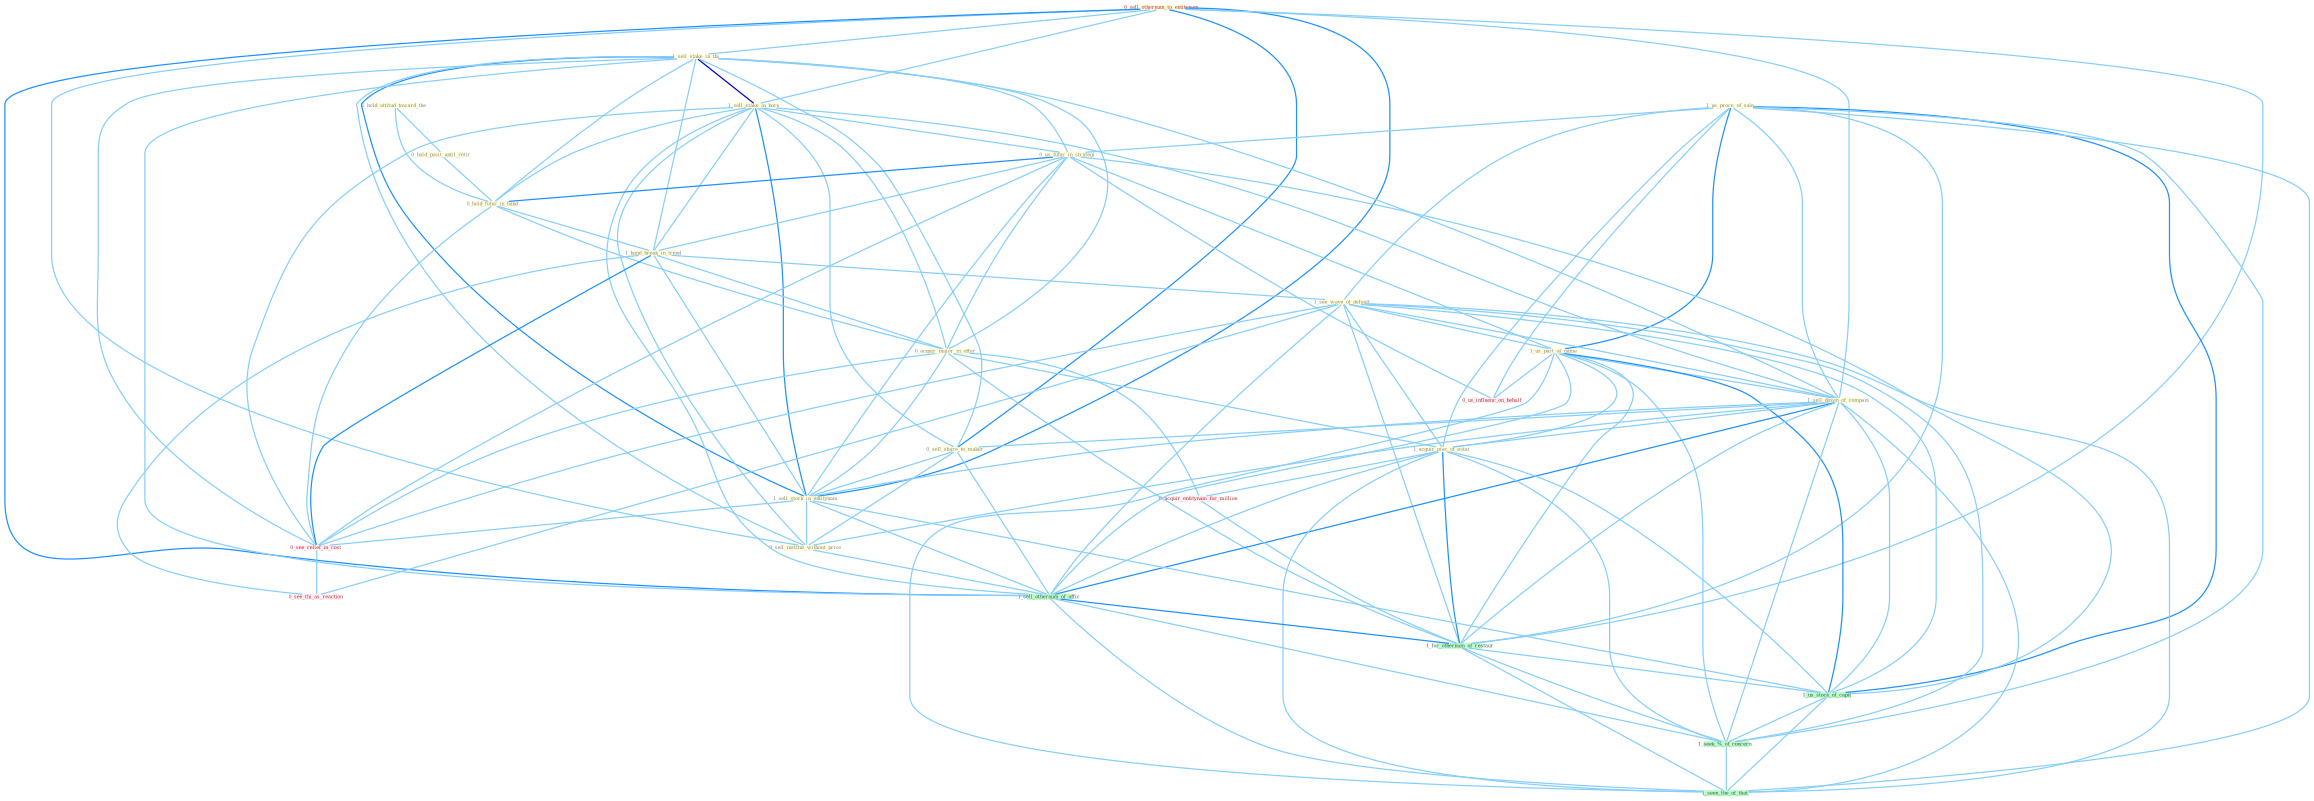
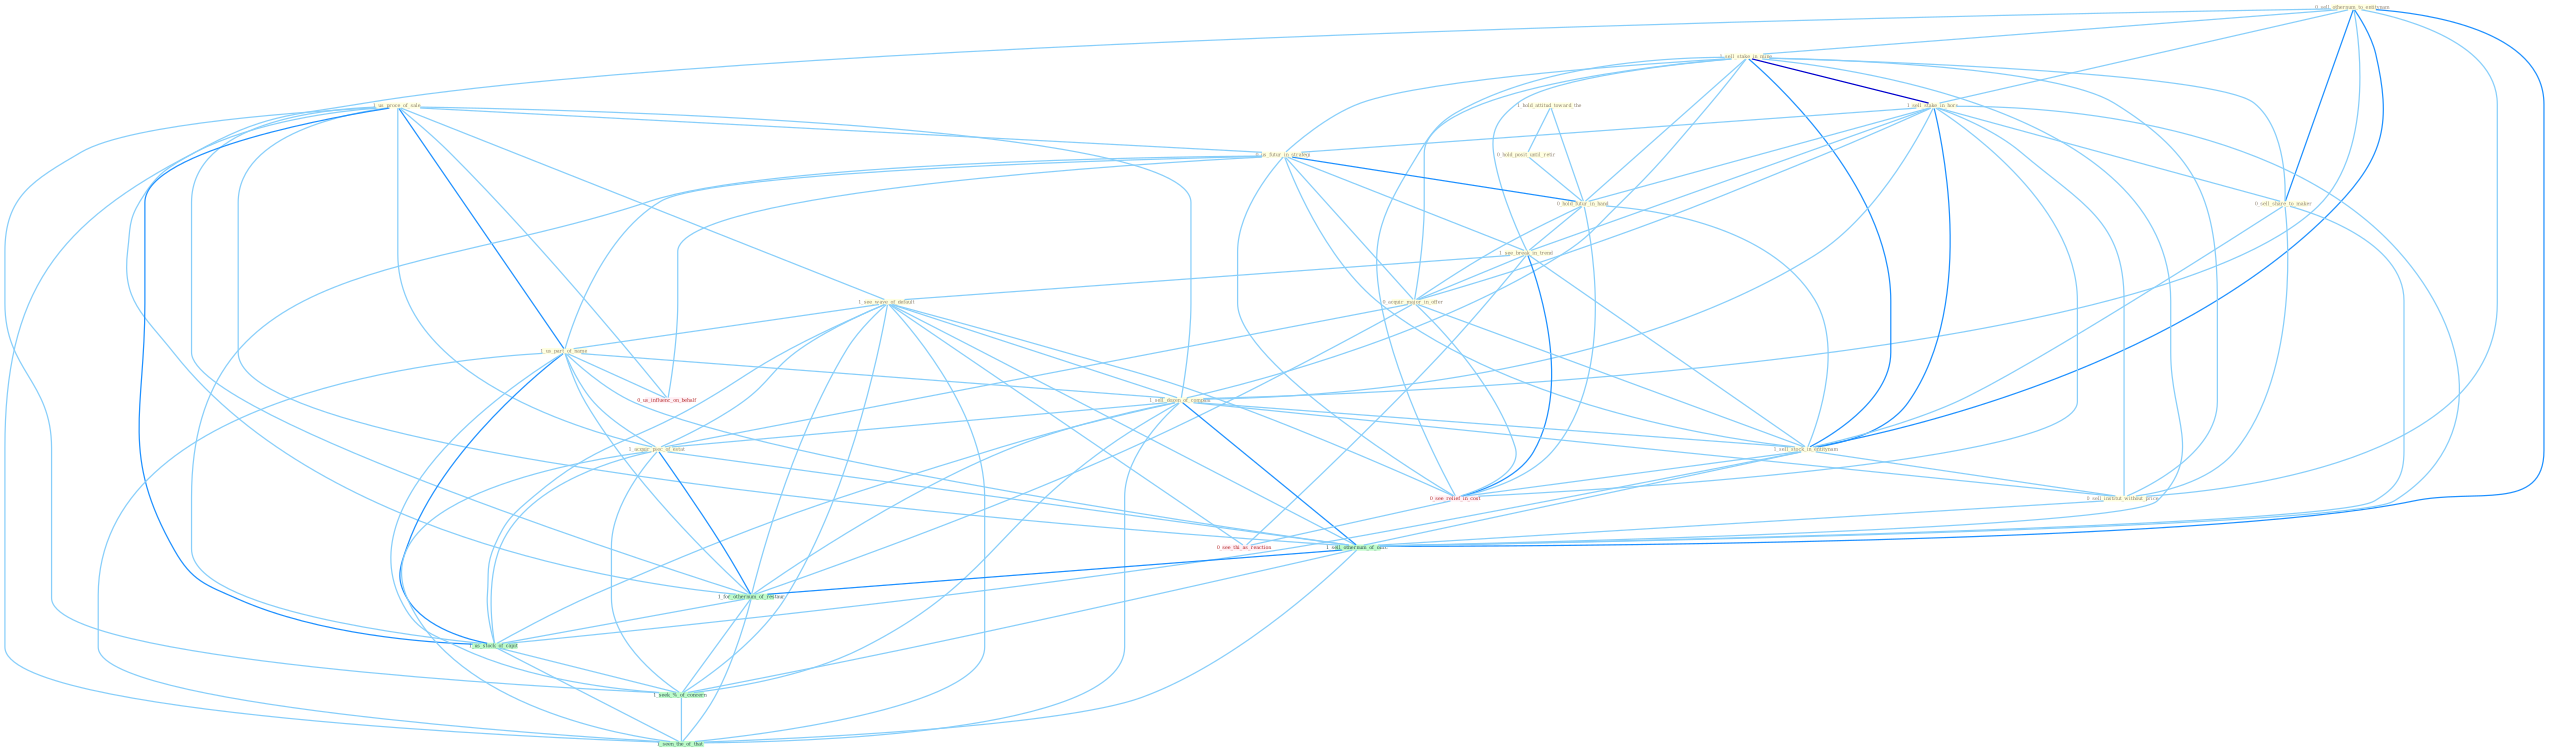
node "0_sell_othernum_to_entitynam": fontcolor #b22222 -> #8b7d6b
node "1_sell_stake_in_thi": label "1_sell_stake_in_thi" -> "1_sell_stake_in_mine"
node "1_hand_break_in_trend": label "1_hand_break_in_trend" -> "1_see_break_in_trend"
edge "0_hold_futur_in_hand" -- "1_sell_stock_in_entitynam": added
edge "1_sell_dozen_of_compani" -- "0_sell_share_to_maker": removed
edge "1_us_proce_of_sale" -- "1_sell_othernum_of_offic": added
node "0_acquir_entitynam_for_million": removed
